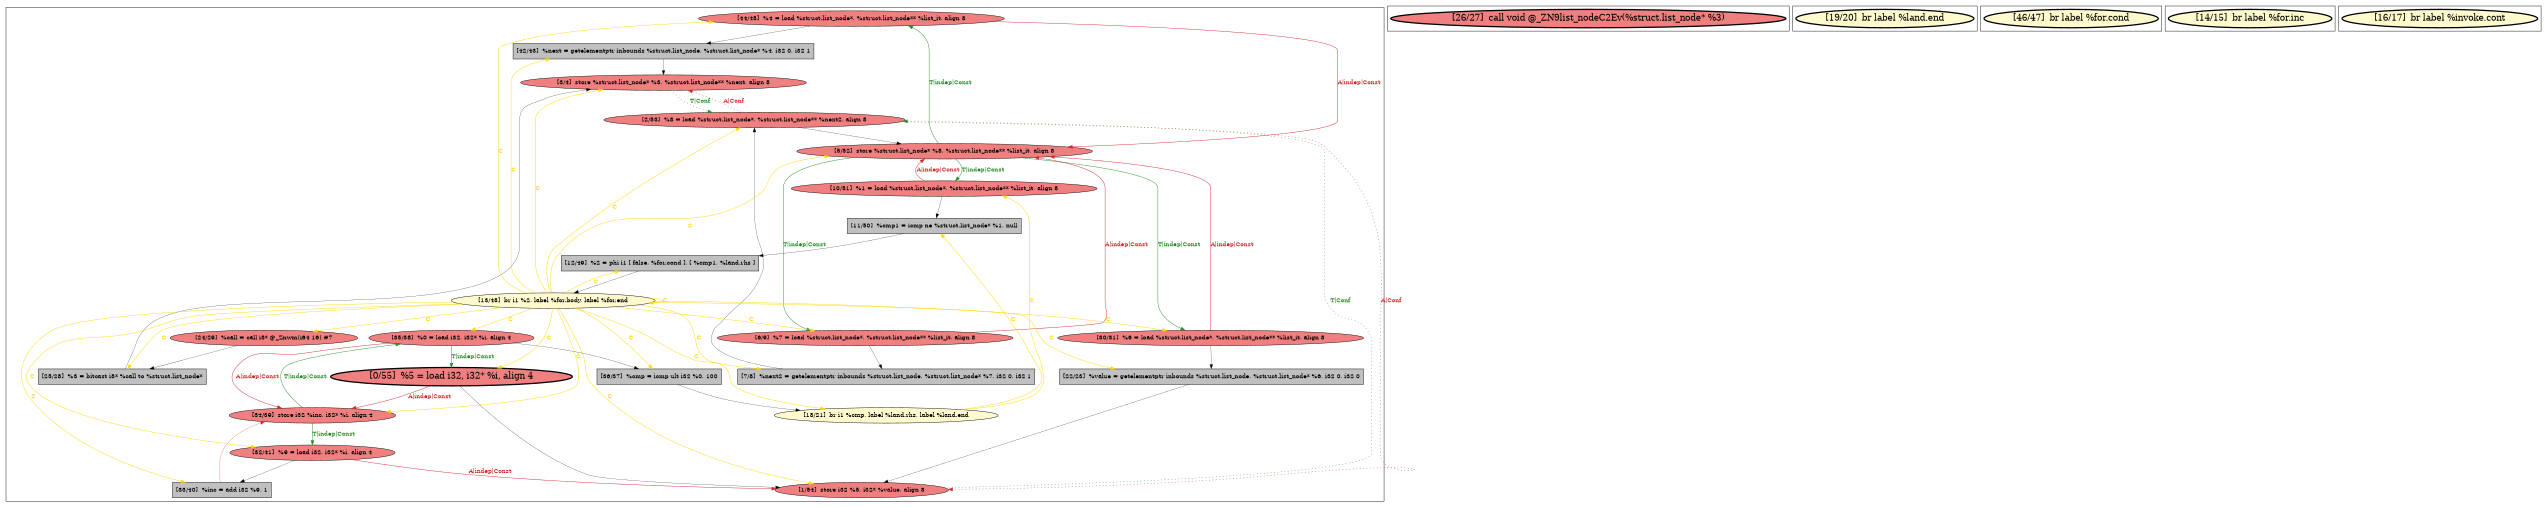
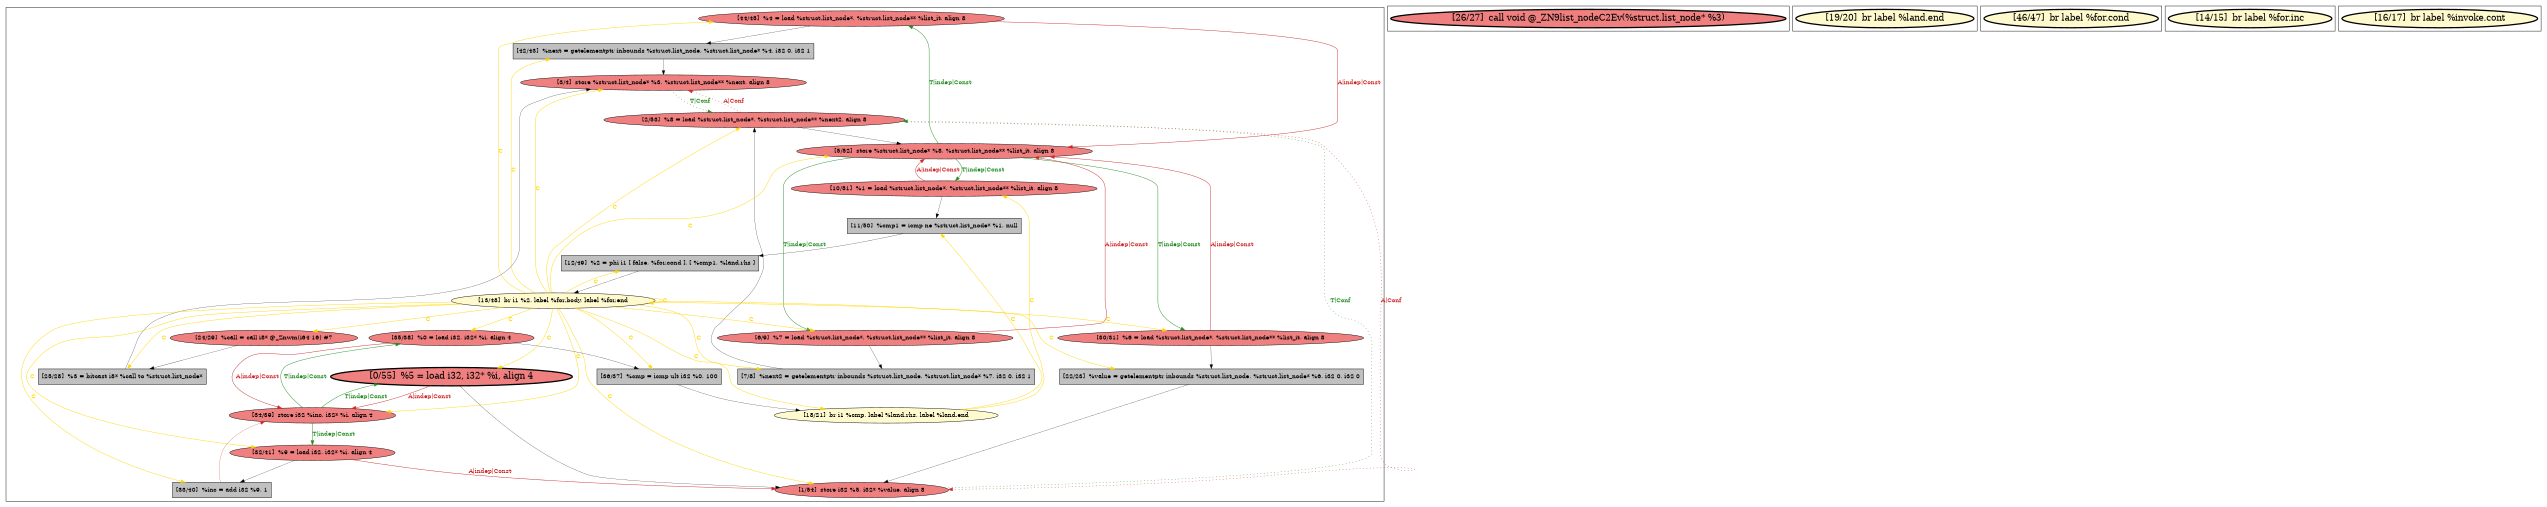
edge "[35/38]  %0 = load i32, i32* %i, align 4" -> "[0/55]  %5 = load i32, i32* %i, align 4": now "[34/39]  store i32 %inc, i32* %i, align 4" -> "[0/55]  %5 = load i32, i32* %i, align 4"
